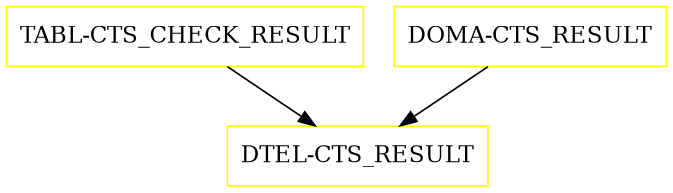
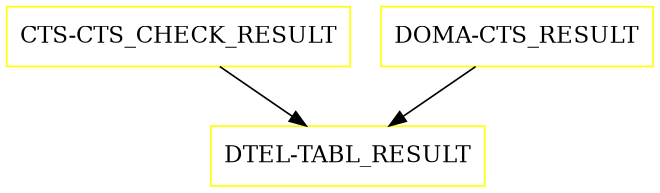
node "TABL-CTS_CHECK_RESULT": label "TABL-CTS_CHECK_RESULT" -> "CTS-CTS_CHECK_RESULT"
node "DTEL-CTS_RESULT": label "DTEL-CTS_RESULT" -> "DTEL-TABL_RESULT"
